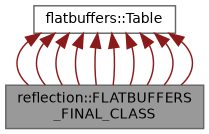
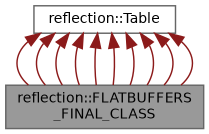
node "flatbuffers::Table": label "flatbuffers::Table" -> "reflection::Table"
